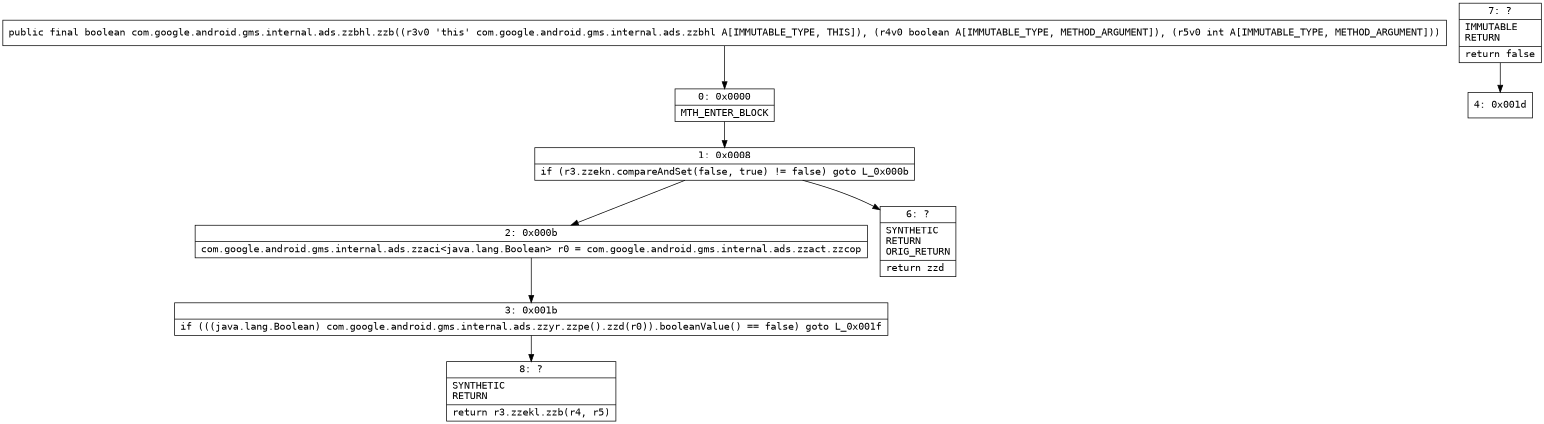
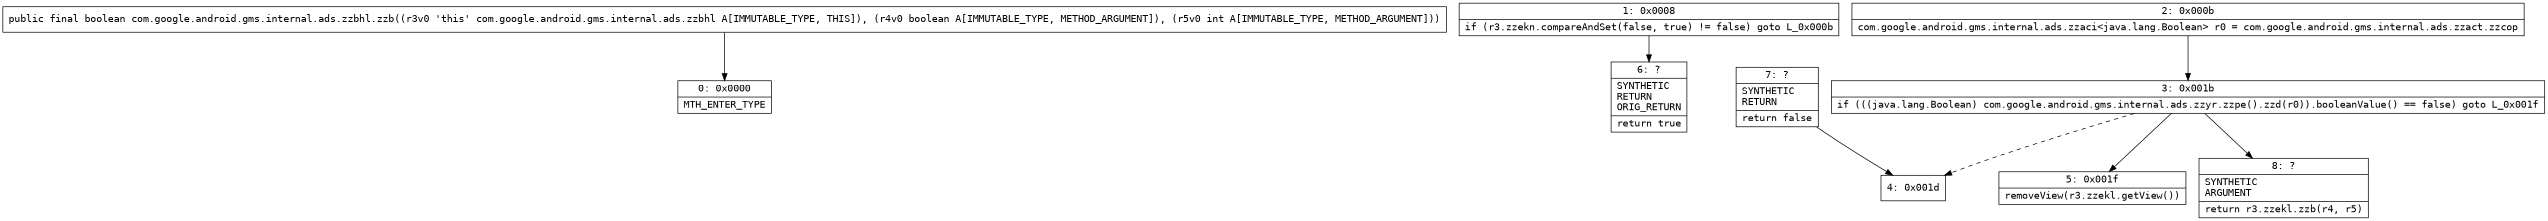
node "7: ?": text "IMMUTABLE" -> "SYNTHETIC"
node "0: 0x0000": text "MTH_ENTER_BLOCK" -> "MTH_ENTER_TYPE"
edge "0: 0x0000" -> "1: 0x0008": removed
edge "3: 0x001b" -> "4: 0x001d": added
node "5: 0x001f": added
edge "1: 0x0008" -> "2: 0x000b": removed
node "6: ?": text "return zzd" -> "return true"
node "8: ?": text "RETURN" -> "ARGUMENT"
